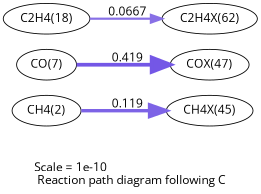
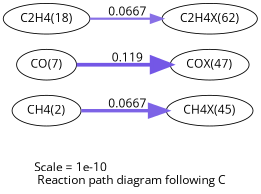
edge "CO(7)" -> "COX(47)": label " 0.419" -> " 0.119"
edge "CH4(2)" -> "CH4X(45)": label " 0.119" -> " 0.0667"
